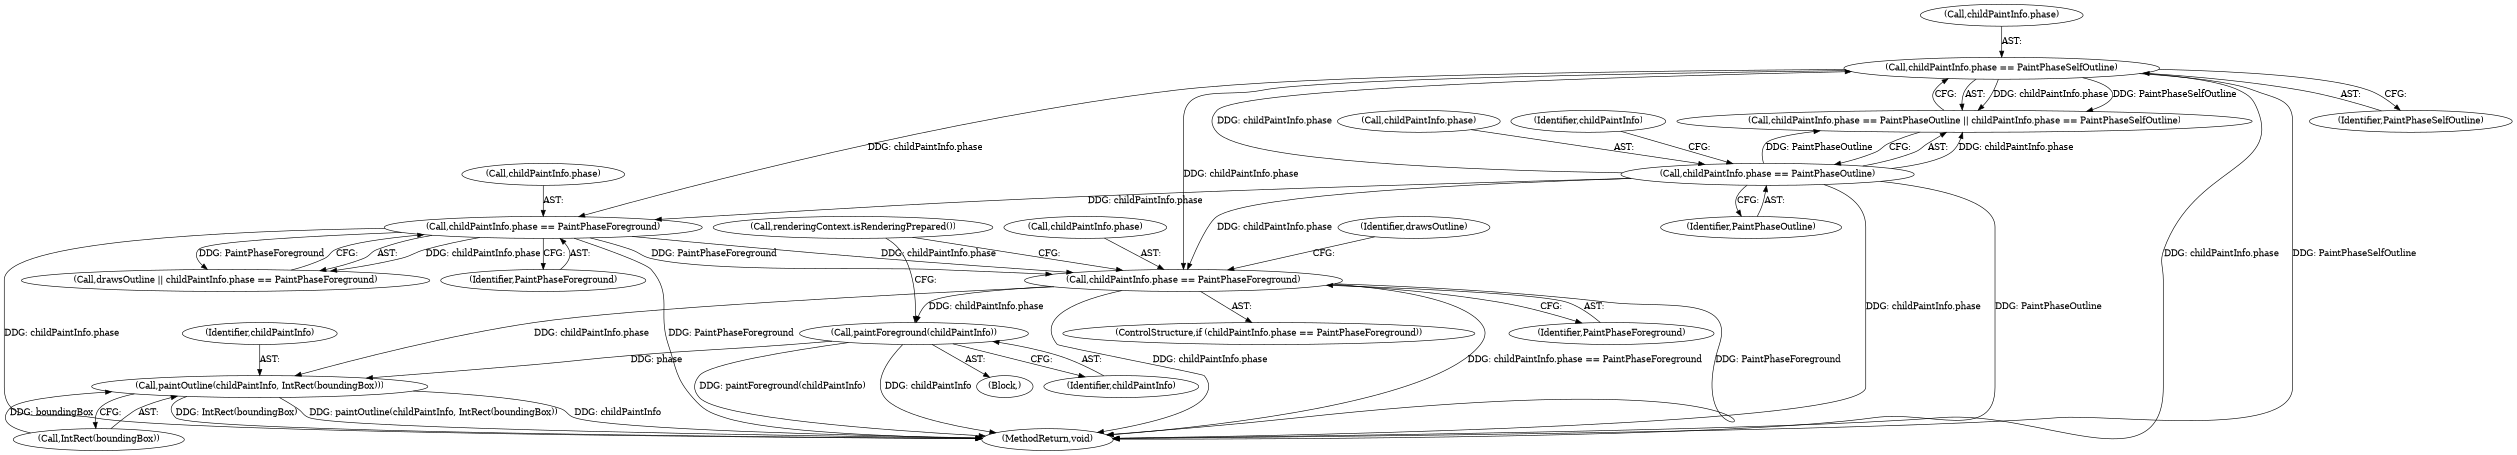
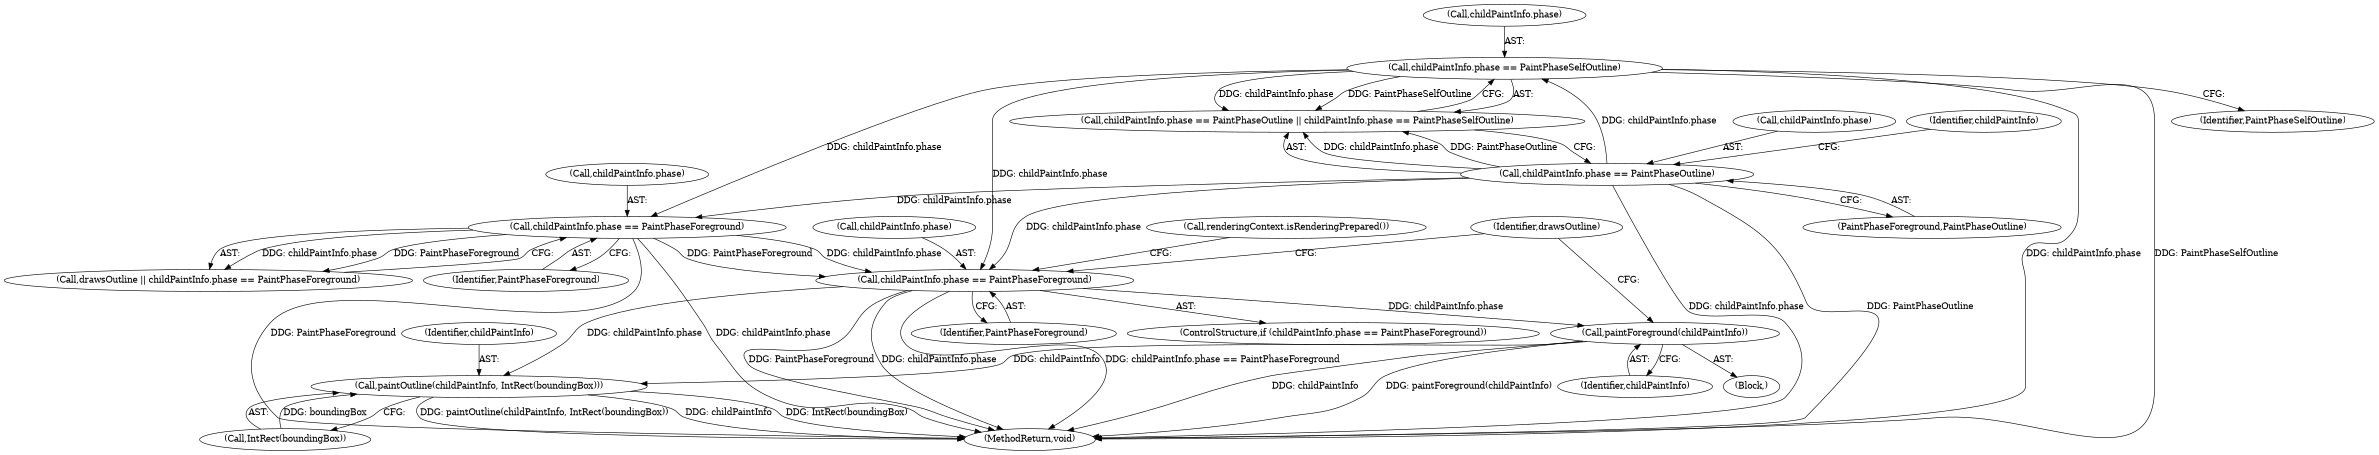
edge "(Identifier,PaintPhaseSelfOutline)" -> "(Call,childPaintInfo.phase == PaintPhaseSelfOutline)": removed, label "AST:"
node "(Identifier,PaintPhaseOutline)": label "(Identifier,PaintPhaseOutline)" -> "(PaintPhaseForeground,PaintPhaseOutline)"
edge "(Call,renderingContext.isRenderingPrepared())" -> "(Call,paintForeground(childPaintInfo))": now "(Identifier,drawsOutline)" -> "(Call,paintForeground(childPaintInfo))"
edge "(Call,paintForeground(childPaintInfo))" -> "(Call,paintOutline(childPaintInfo, IntRect(boundingBox)))": label "DDG: phase" -> "DDG: childPaintInfo"
